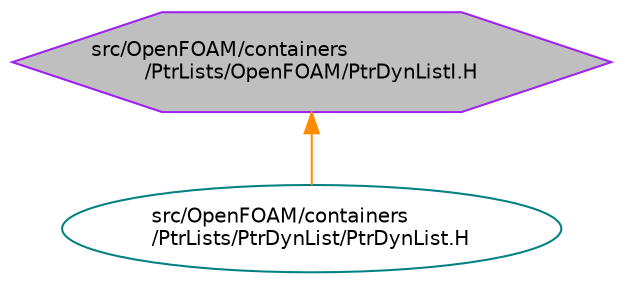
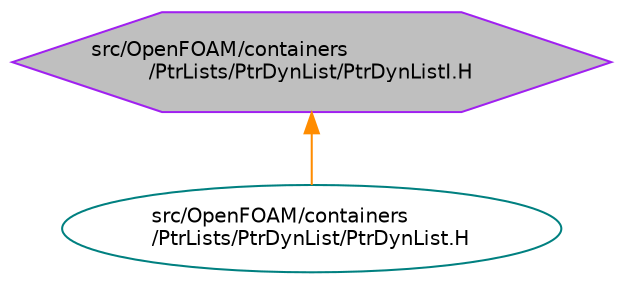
node "src/OpenFOAM/containers /PtrLists/OpenFOAM/PtrDynListI.H": label "src/OpenFOAM/containers /PtrLists/OpenFOAM/PtrDynListI.H" -> "src/OpenFOAM/containers /PtrLists/PtrDynList/PtrDynListI.H"
